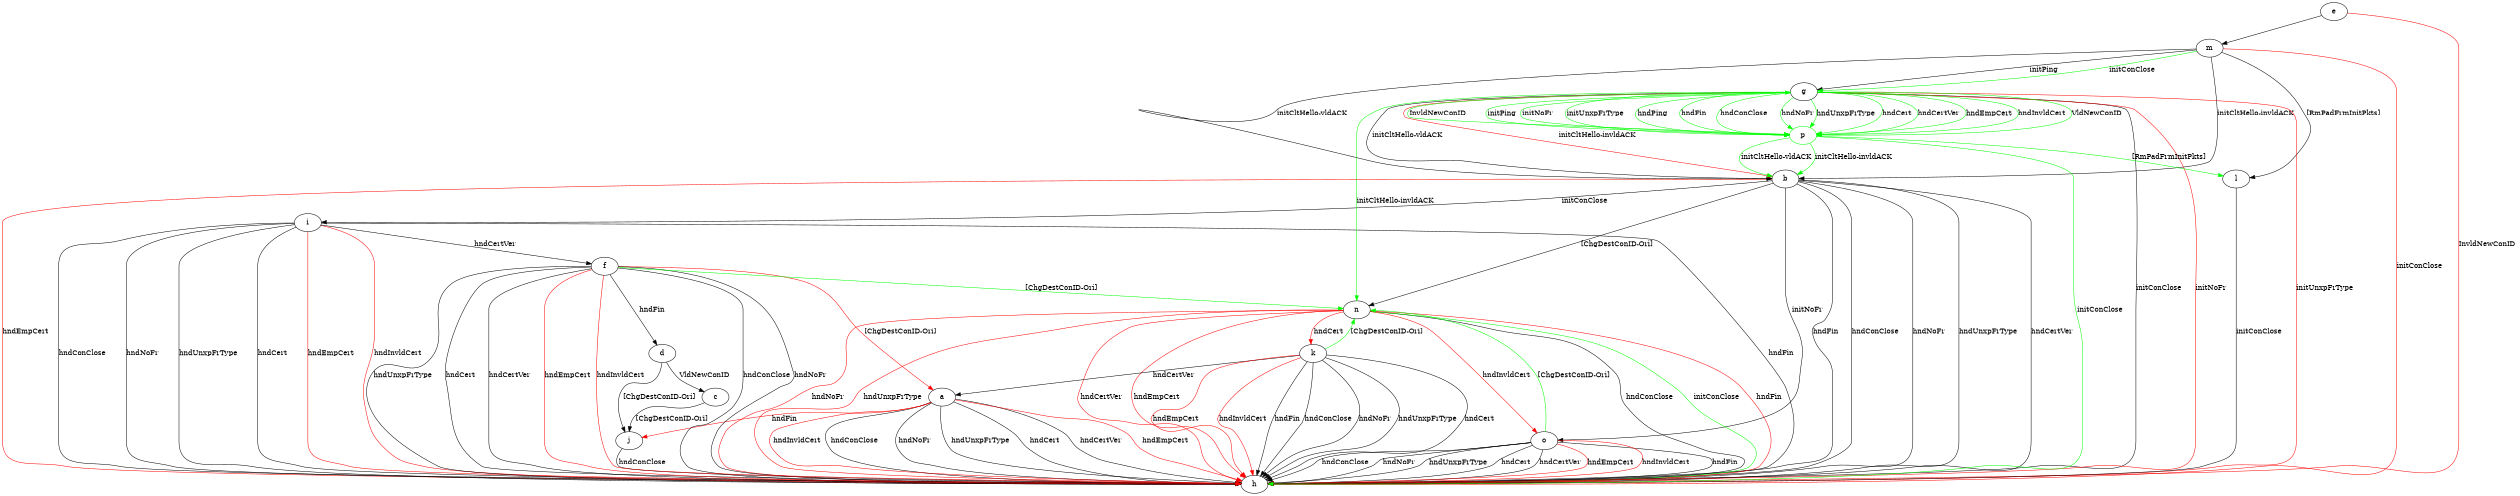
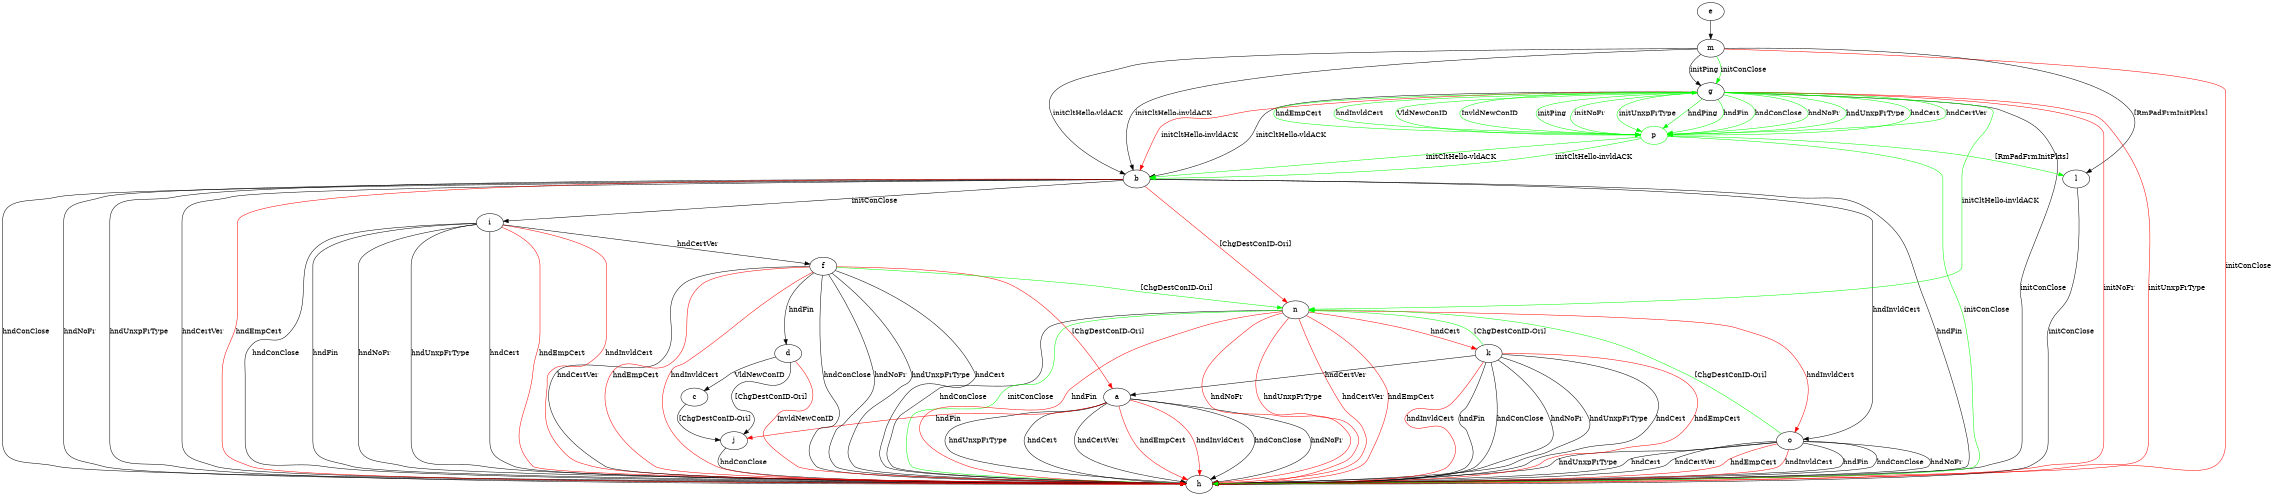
edge "b" -> "n": color black -> red
edge "b" -> "o": label "initNoFr " -> "hndInvldCert "
edge "e" -> "h": now "d" -> "h"
